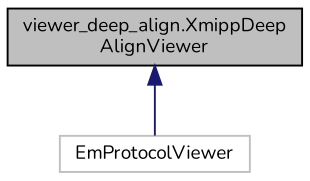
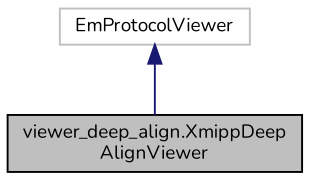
edge "EmProtocolViewer" -> "viewer_deep_align.XmippDeep AlignViewer": reversed
